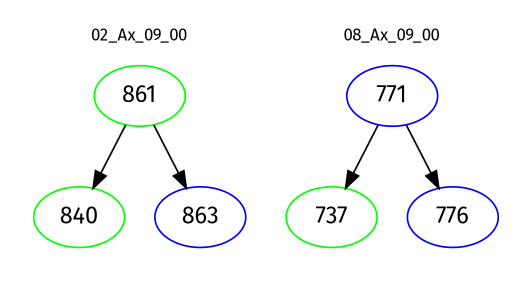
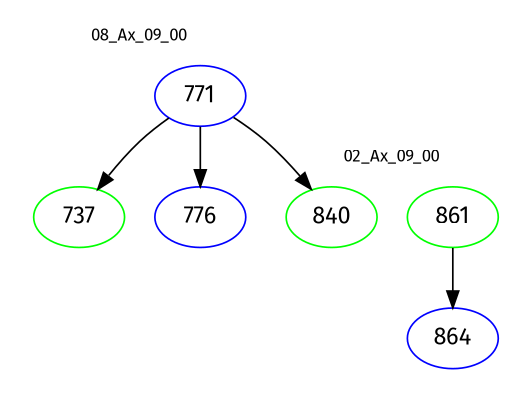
edge "861" -> "840": now "771" -> "840"
node "863": label "863" -> "864"
